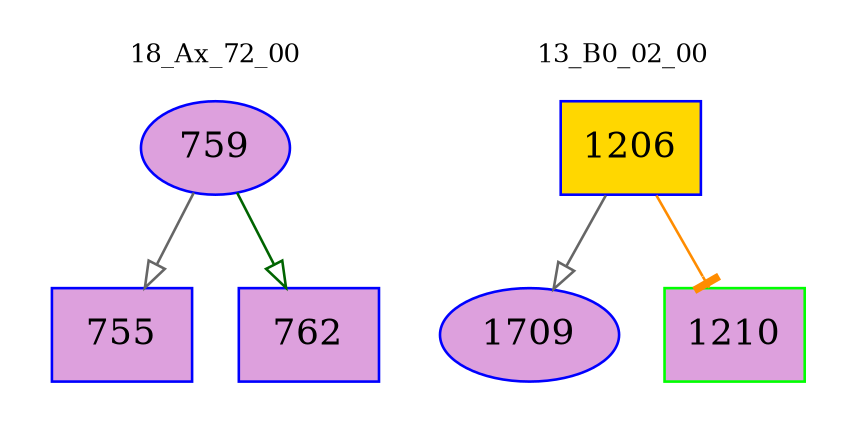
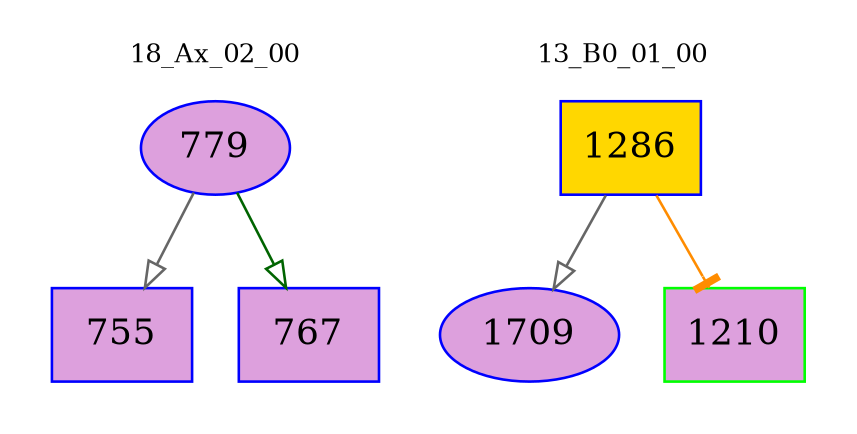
cluster "18_Ax_72_00": label "18_Ax_72_00" -> "18_Ax_02_00"
cluster "13_B0_02_00": label "13_B0_02_00" -> "13_B0_01_00"
node "759": label "759" -> "779"
node "1206": label "1206" -> "1286"
node "762": label "762" -> "767"
